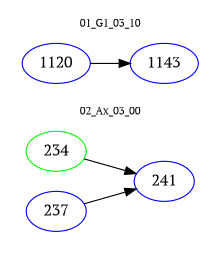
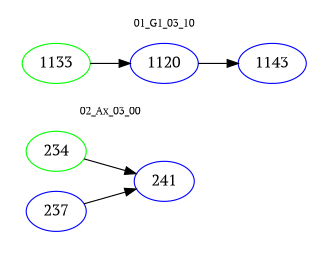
node "1133": added
